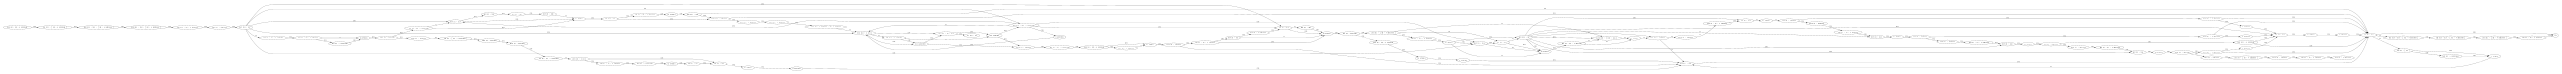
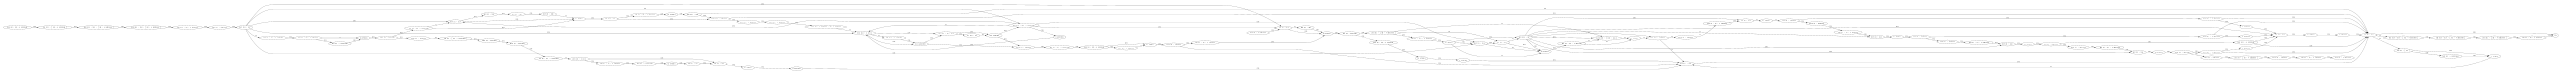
node "mov x3 , sp": removed
edge "cmp w10 , # address" -> "b.eq address": now "tst x10 , x9" -> "b.eq address"
